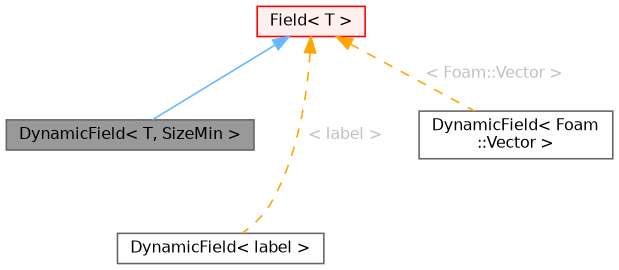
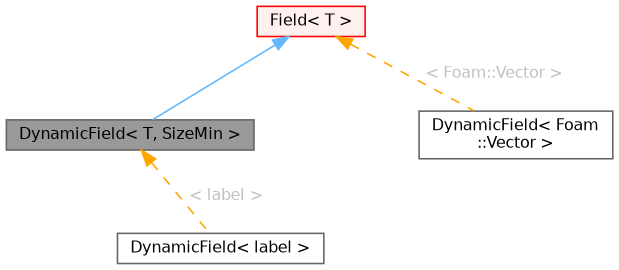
edge "DynamicField< label >" -> "Field< T >": now "DynamicField< label >" -> "DynamicField< T, SizeMin >"
